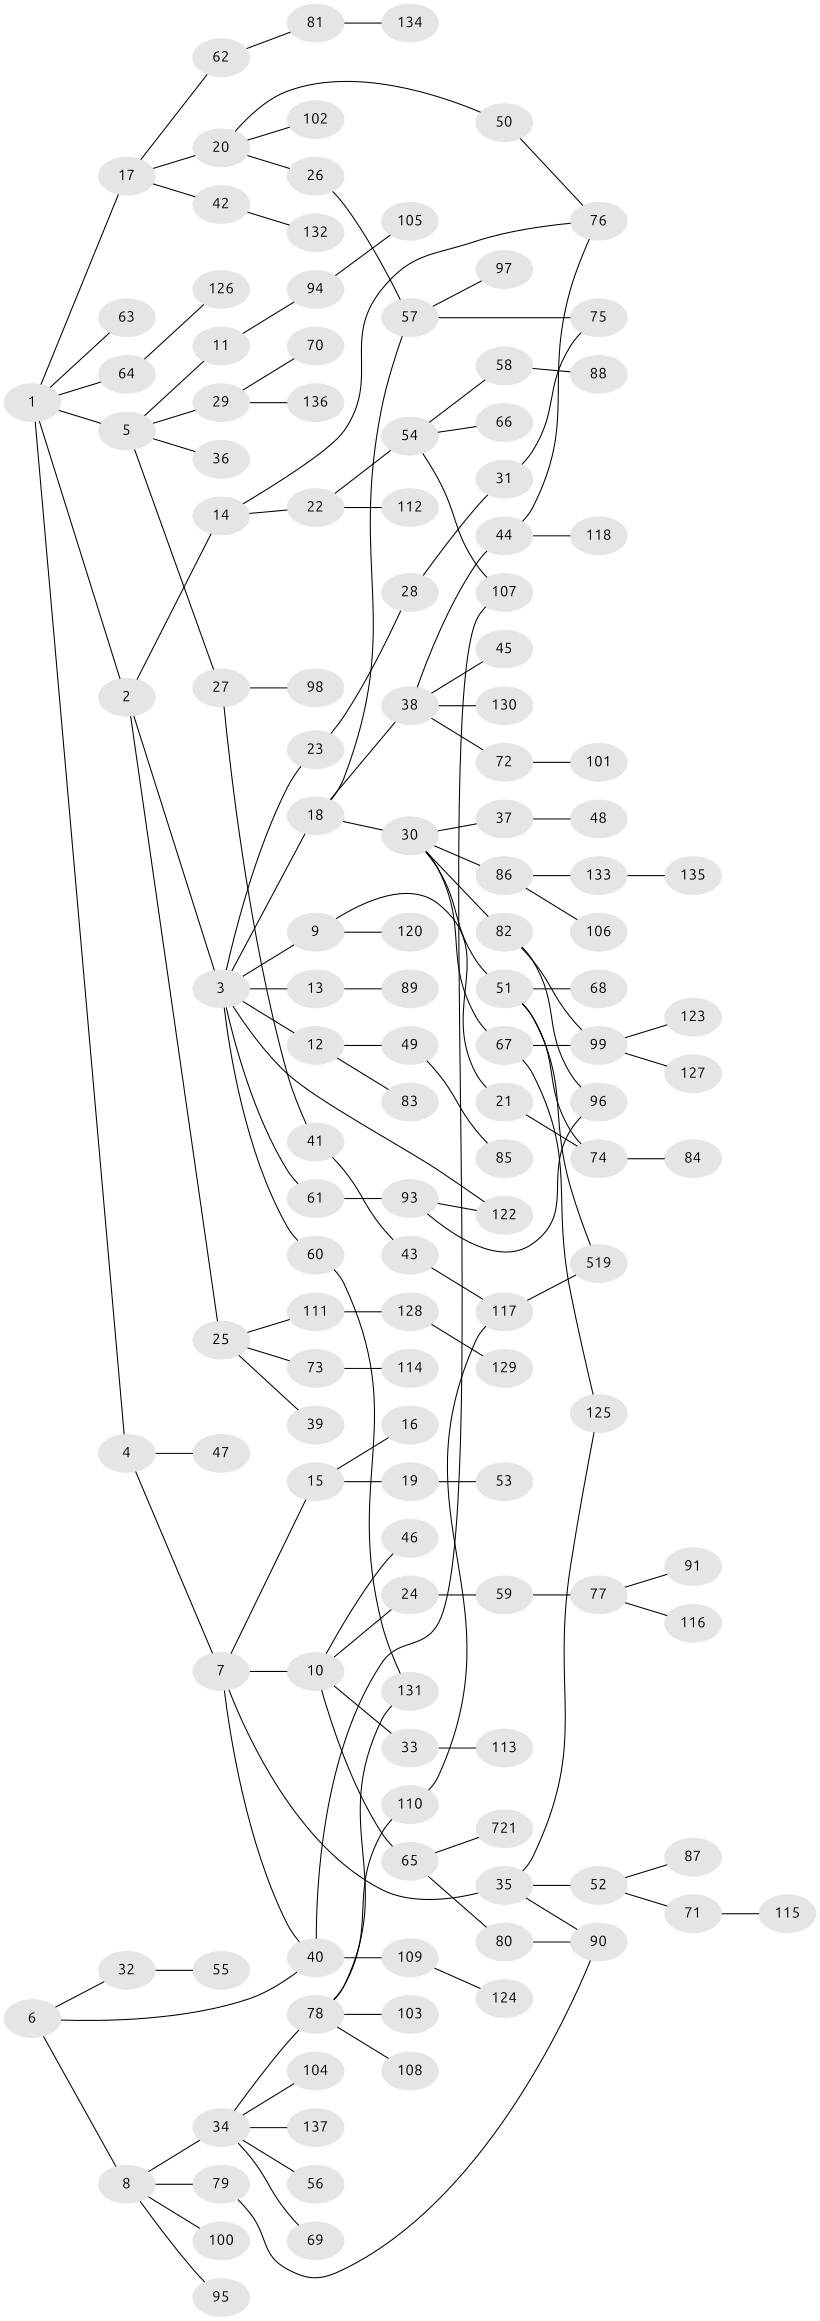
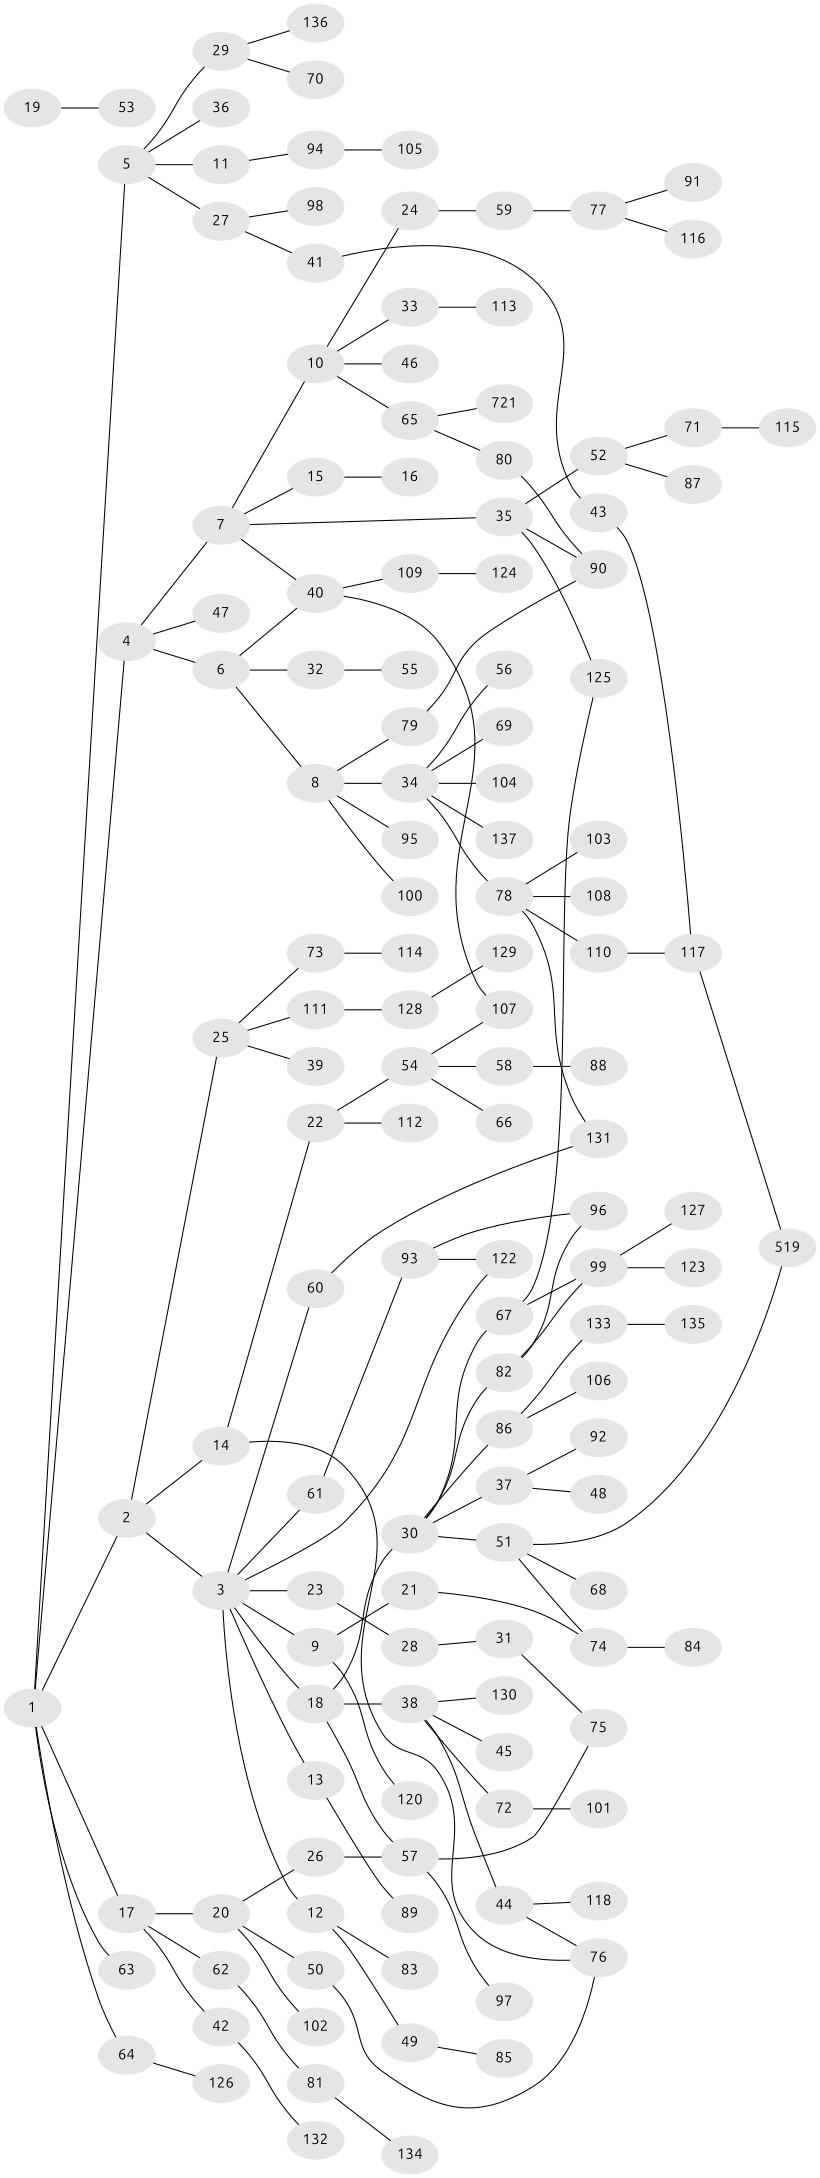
edge "4" -- "6": added
node "92": added
edge "15" -- "19": removed
